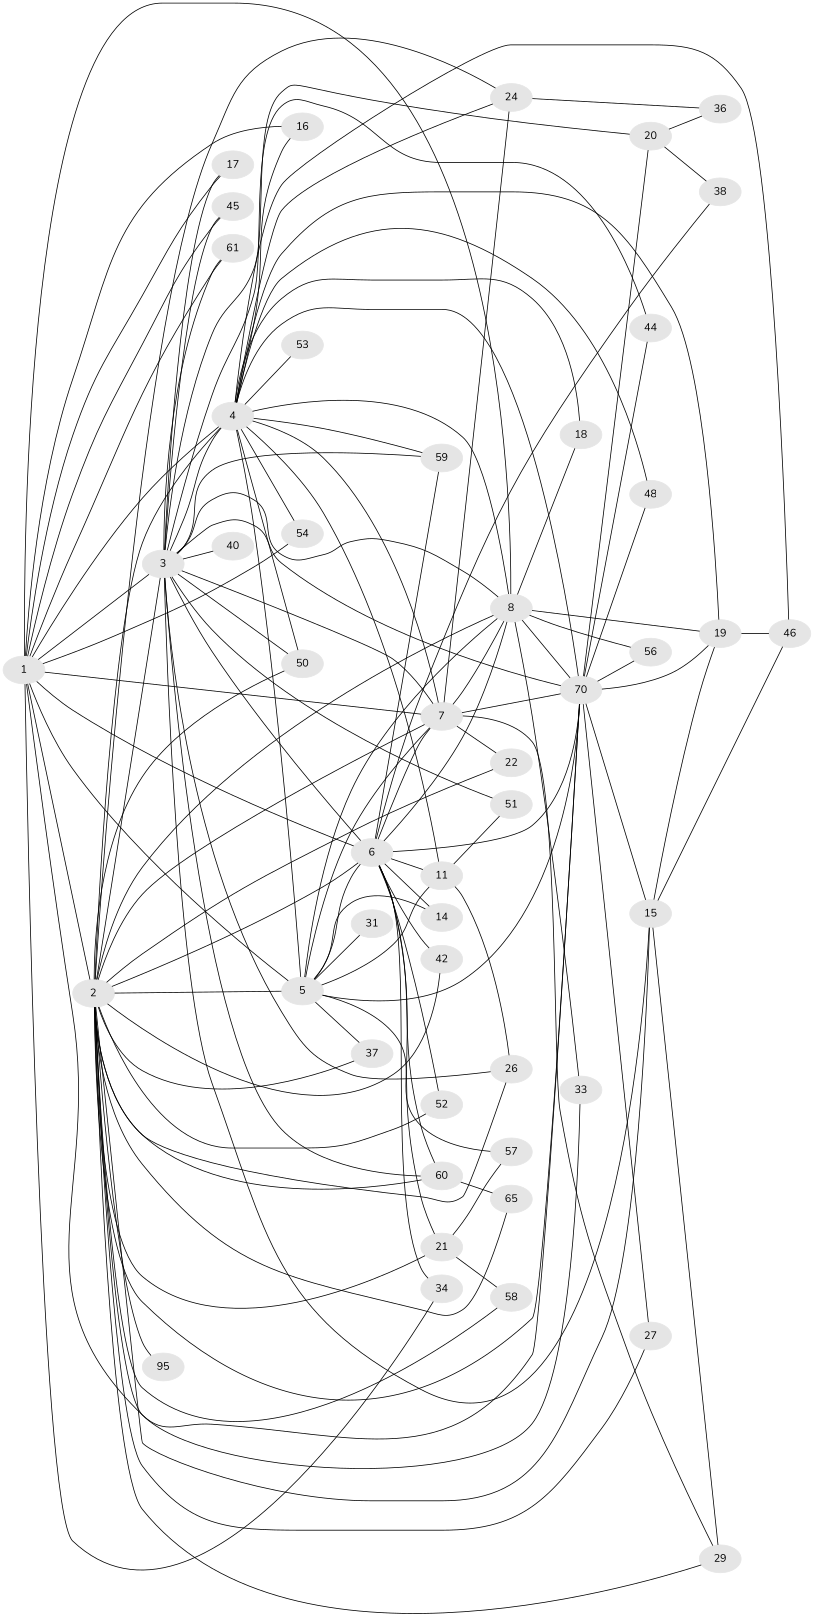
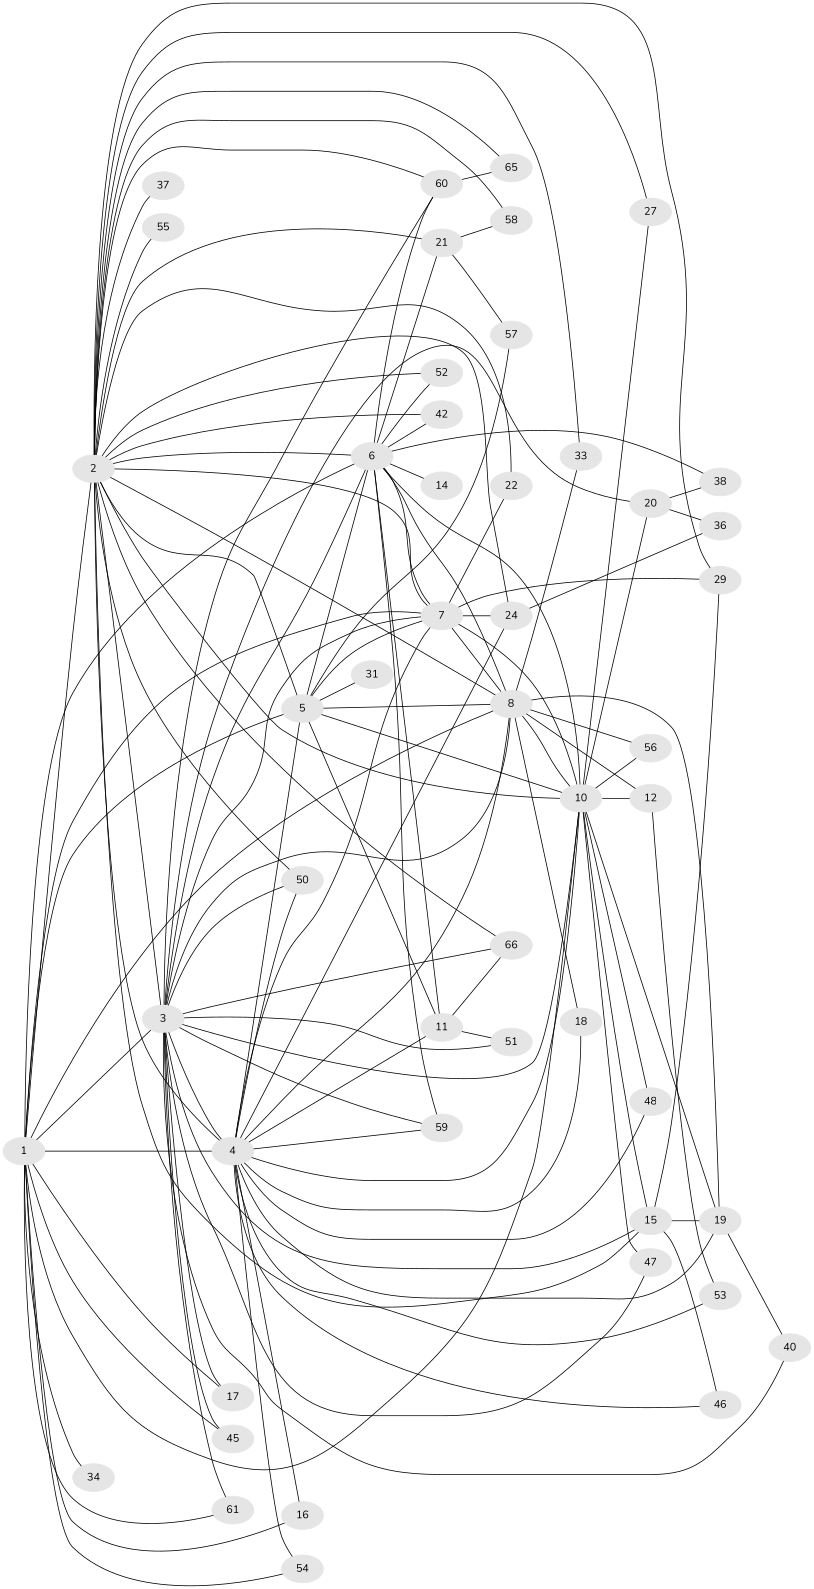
node "44": label "44" -> "47"
edge "19" -- "46": now "19" -- "40"
node "70": label "70" -> "10"
node "12": added
edge "14" -- "5": removed
edge "5" -- "37": removed
node "26": label "26" -> "66"
edge "6" -- "34": removed
node "95": label "95" -> "55"
